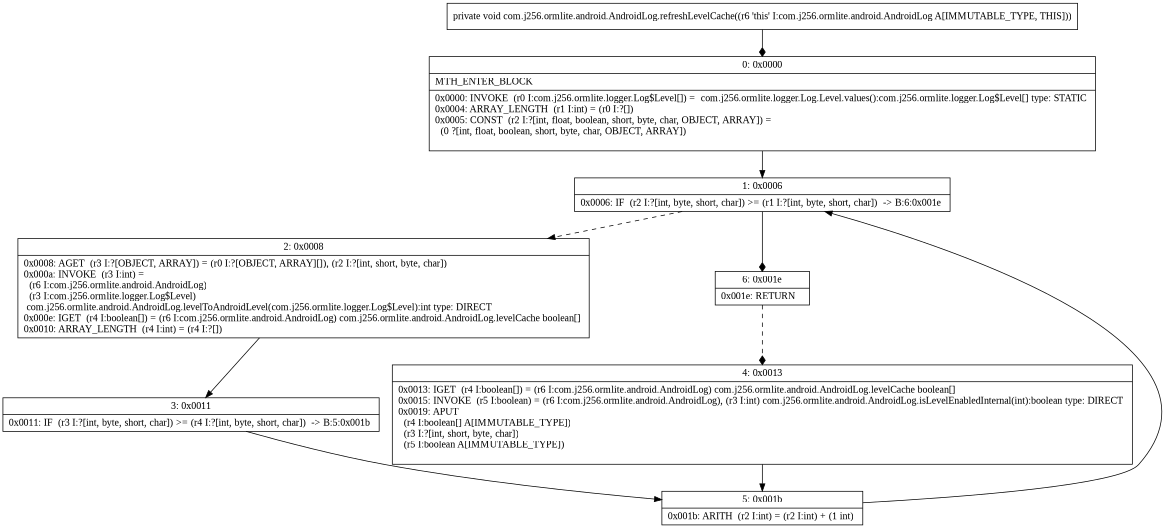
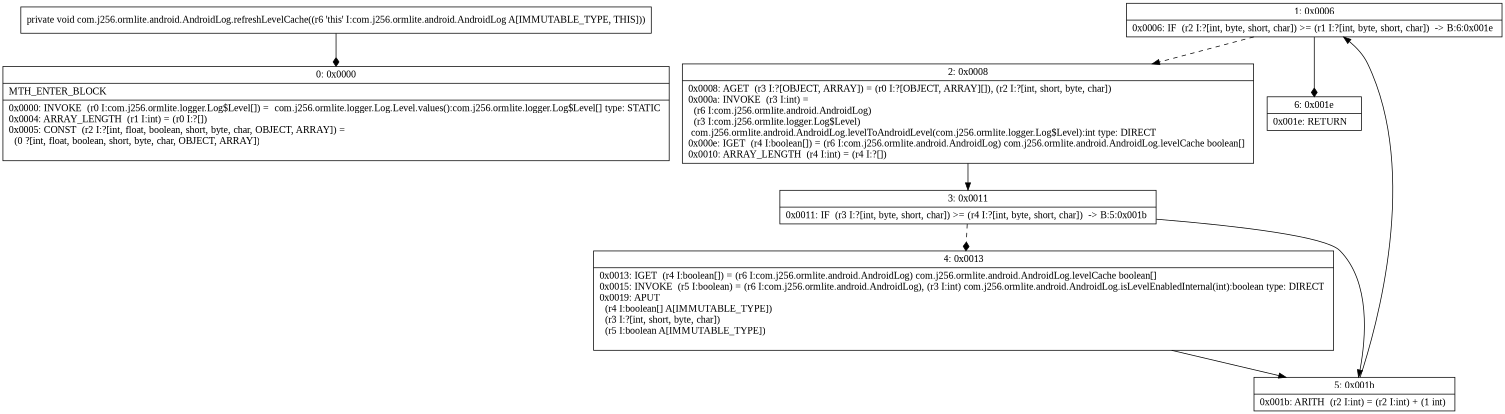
edge "0: 0x0000" -> "1: 0x0006": removed
edge "6: 0x001e" -> "4: 0x0013": now "3: 0x0011" -> "4: 0x0013"
